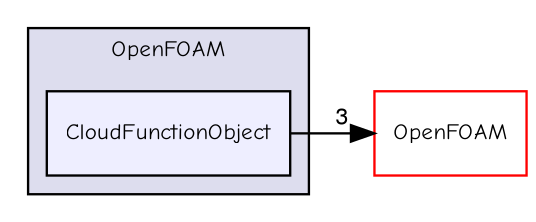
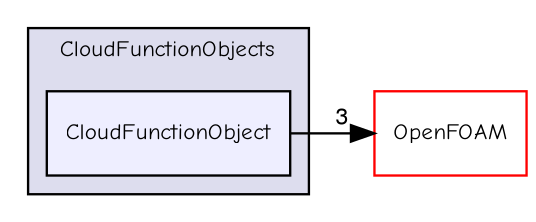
cluster "OpenFOAM": label "OpenFOAM" -> "CloudFunctionObjects"
